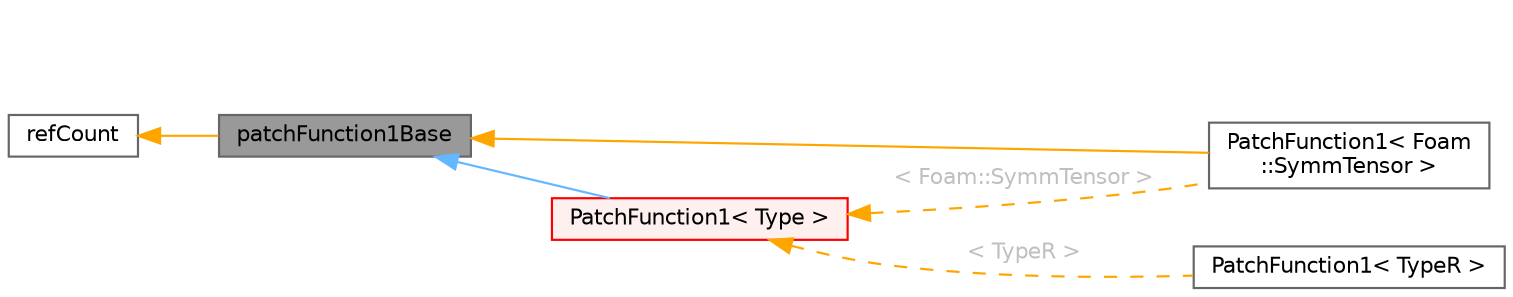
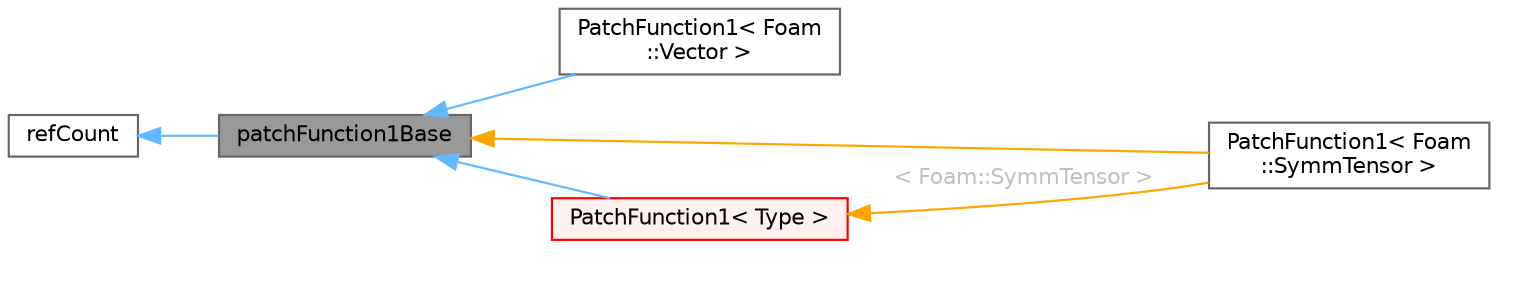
node "PatchFunction1< Foam ::Vector >": added
edge "patchFunction1Base" -> "refCount": color orange -> steelblue1
edge "PatchFunction1< Foam ::SymmTensor >" -> "PatchFunction1< Type >": style dashed -> solid
node "PatchFunction1< TypeR >": removed
